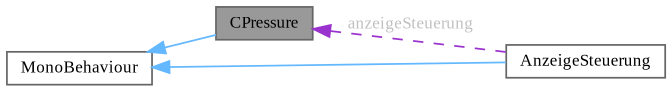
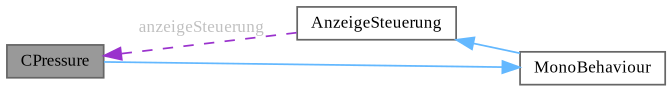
edge "AnzeigeSteuerung" -> "MonoBehaviour": reversed
